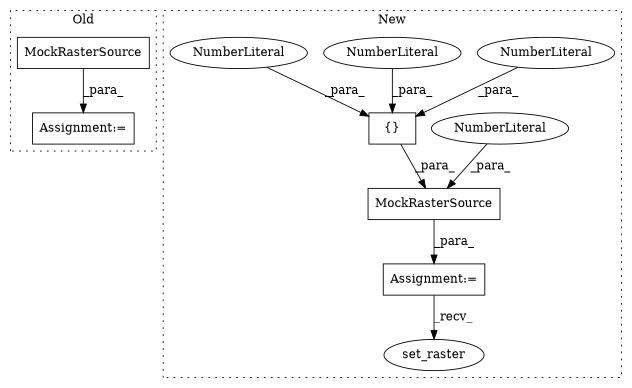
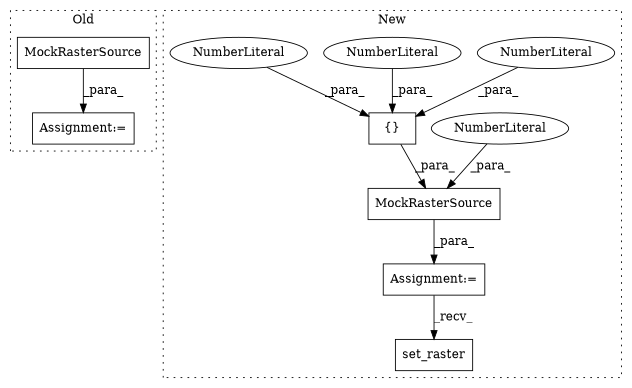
node "set_raster": shape ellipse -> box
